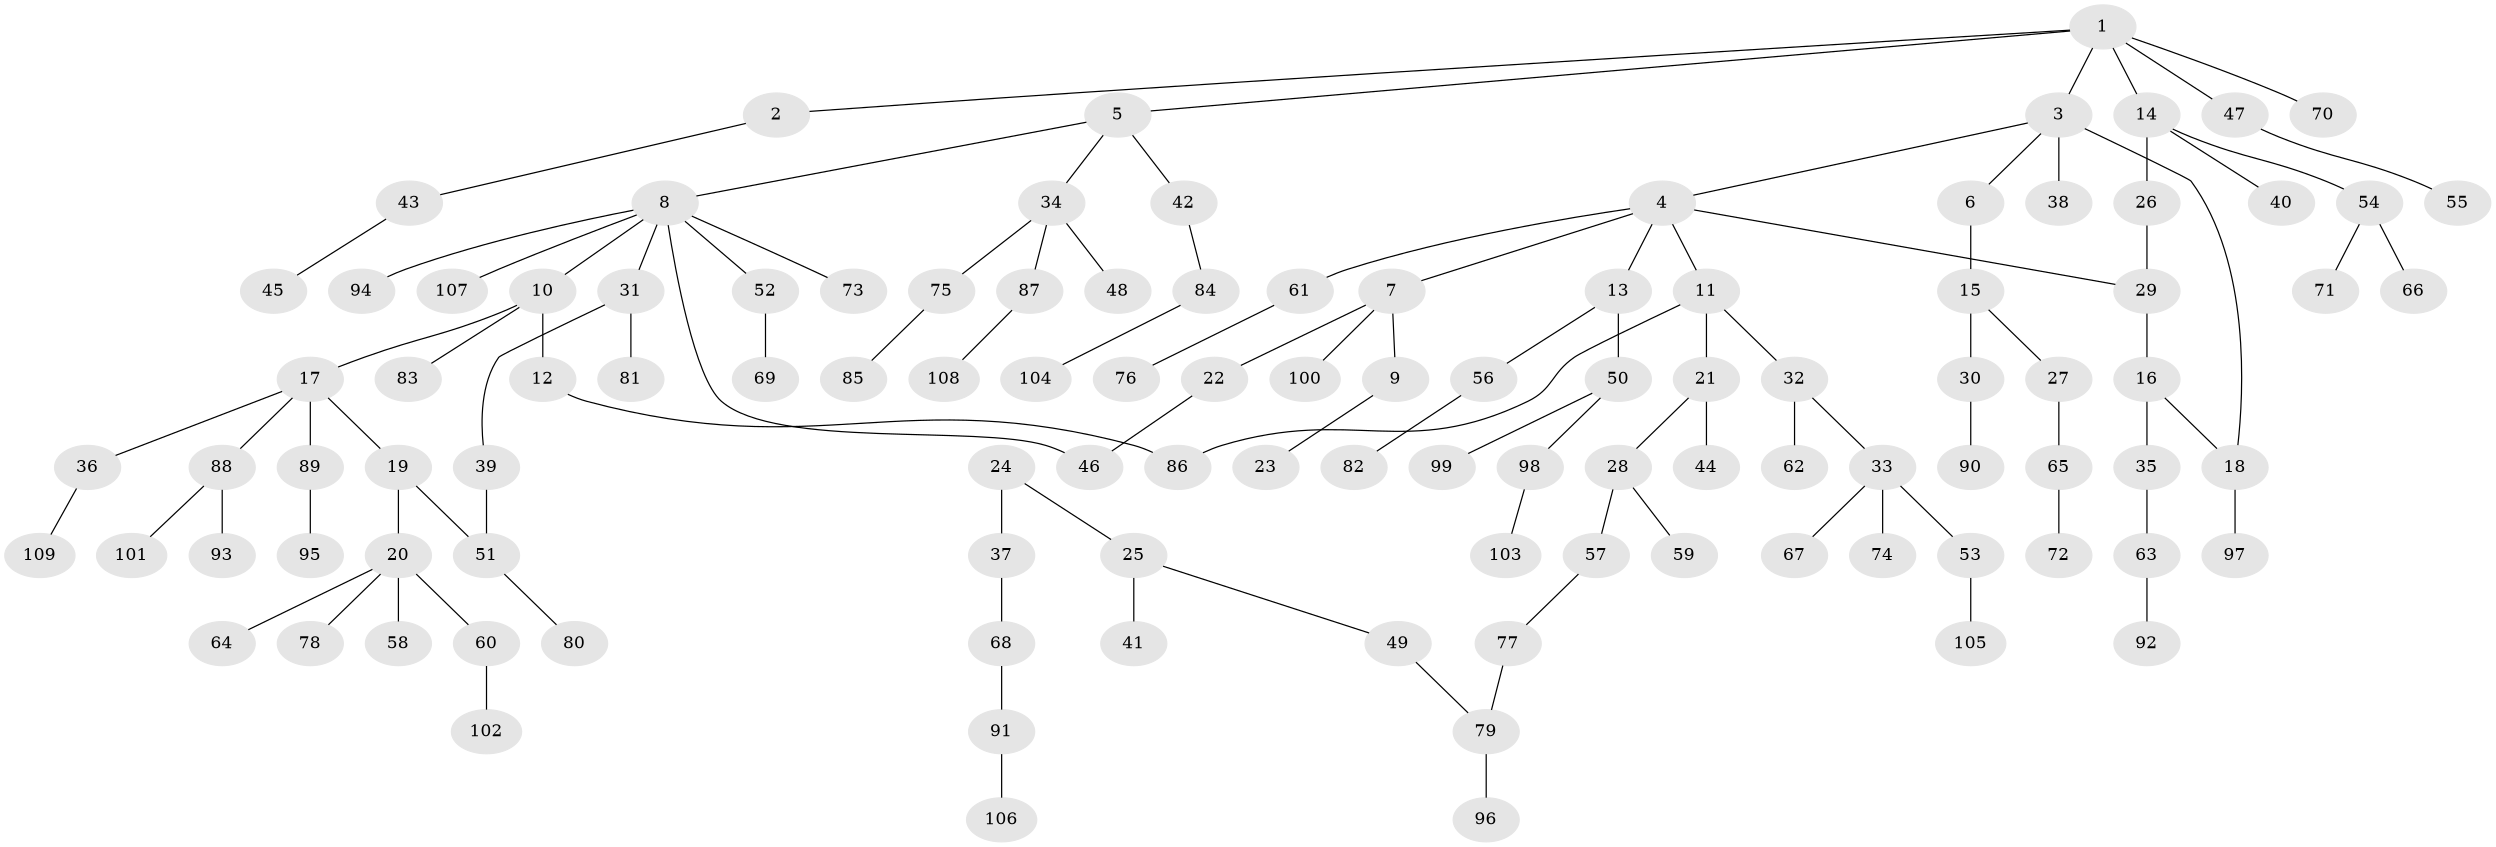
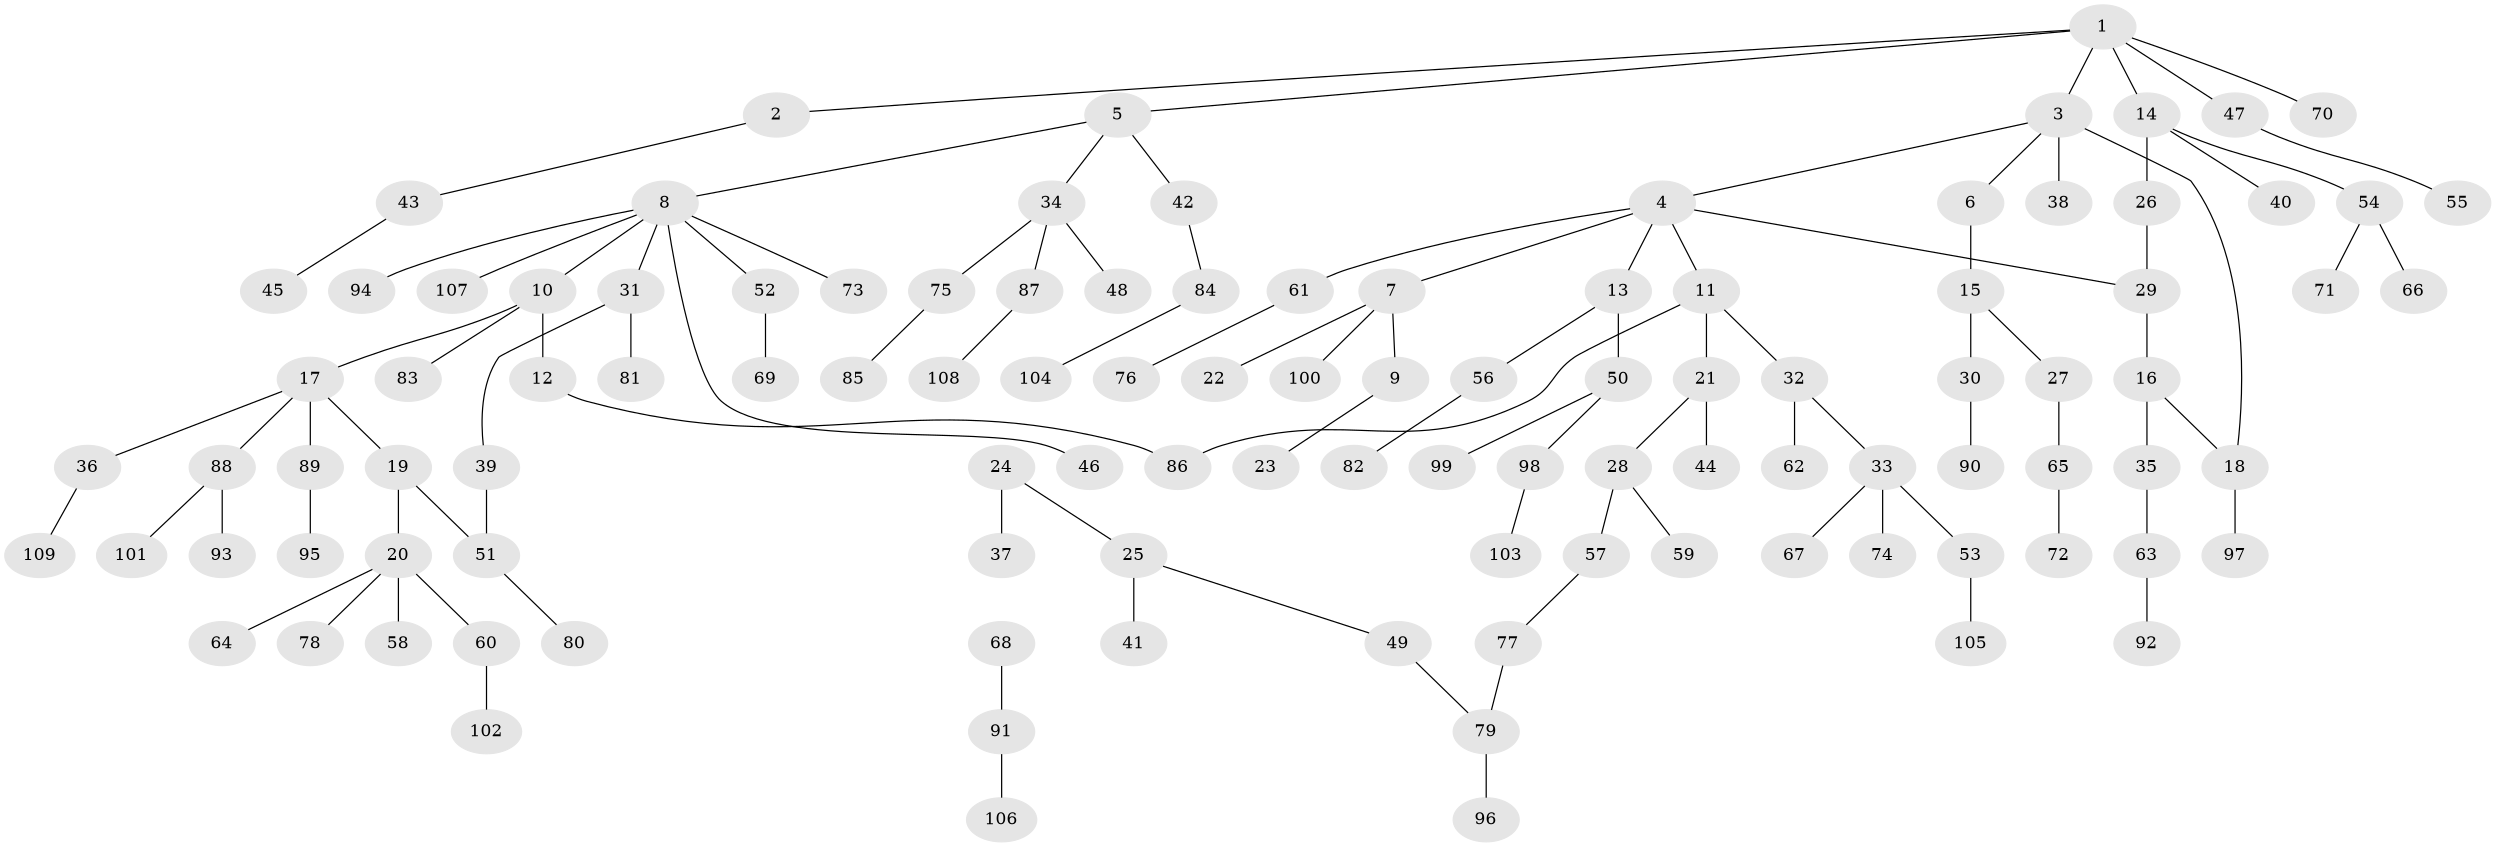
edge "22" -- "46": removed
edge "37" -- "68": removed
